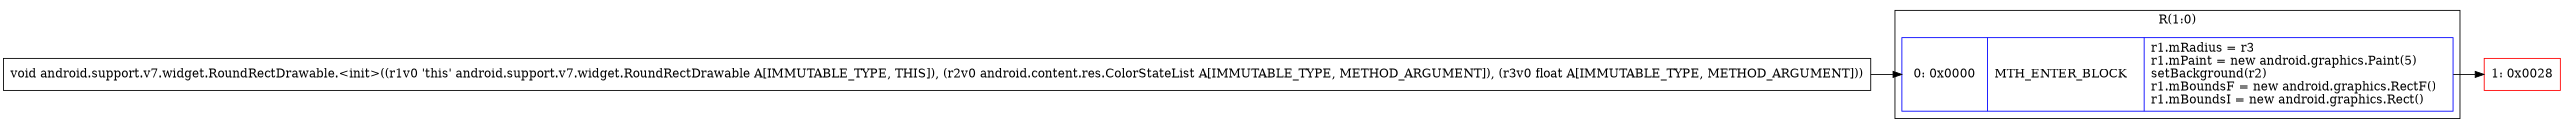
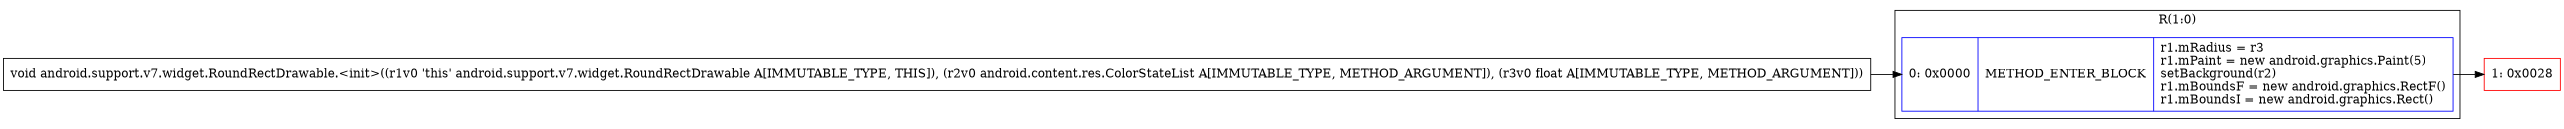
node "0: 0x0000": text "MTH_ENTER_BLOCK" -> "METHOD_ENTER_BLOCK"
